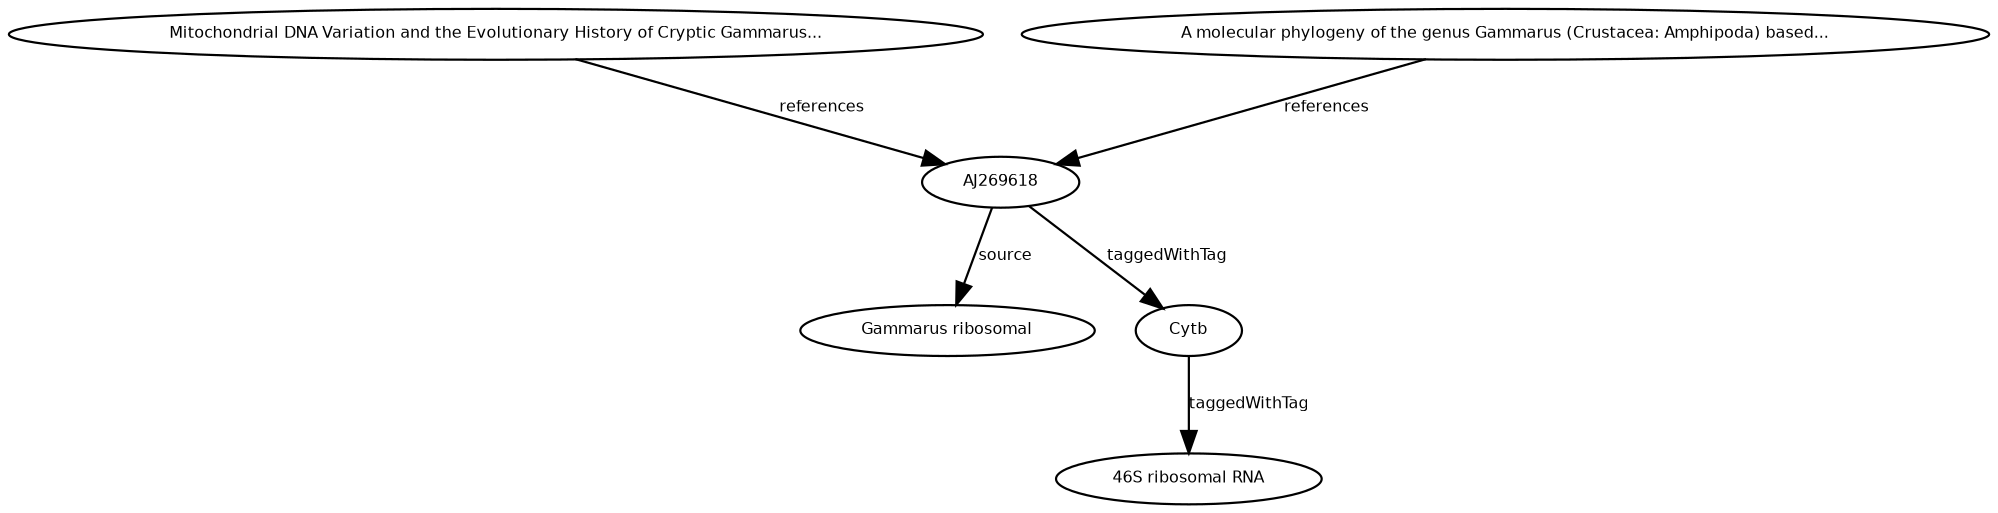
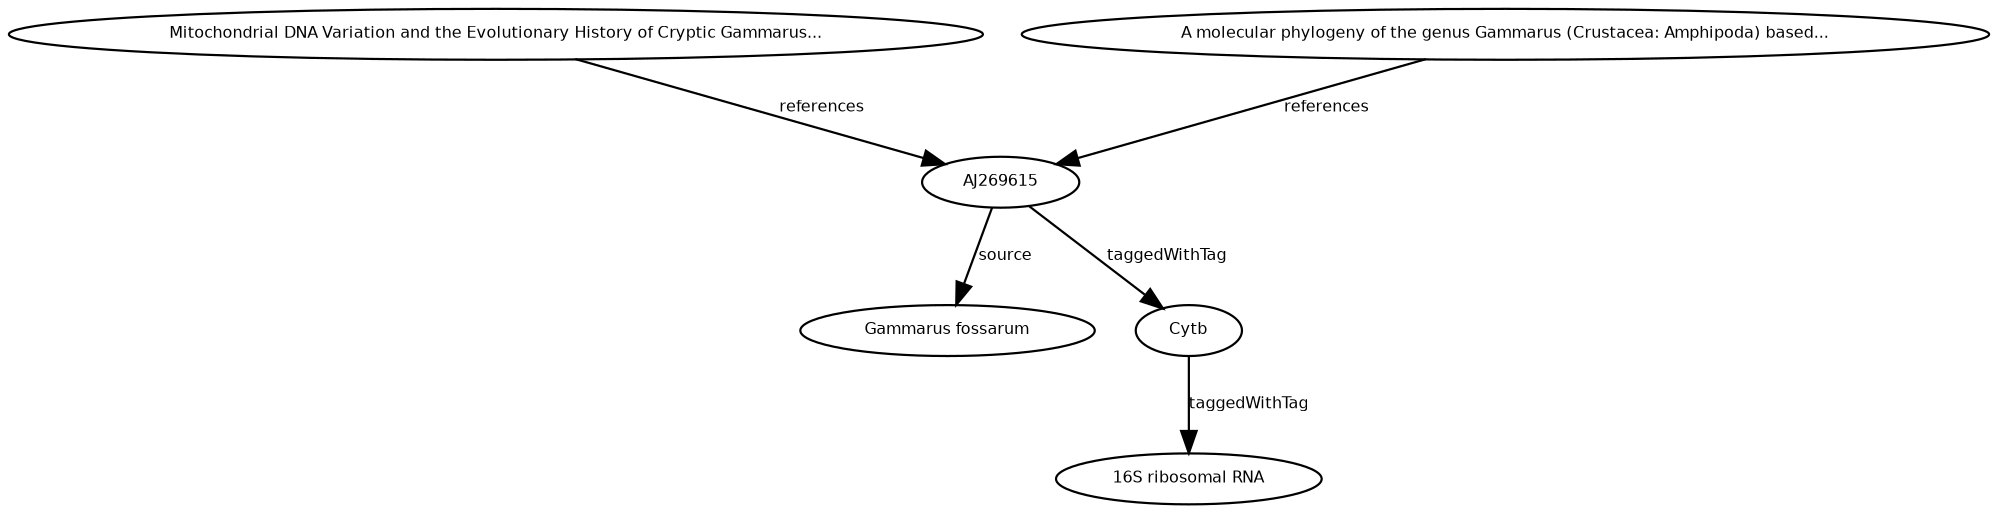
node "AJ269618": label "AJ269618" -> "AJ269615"
node "Gammarus ribosomal": label "Gammarus ribosomal" -> "Gammarus fossarum"
node "46S ribosomal RNA": label "46S ribosomal RNA" -> "16S ribosomal RNA"
